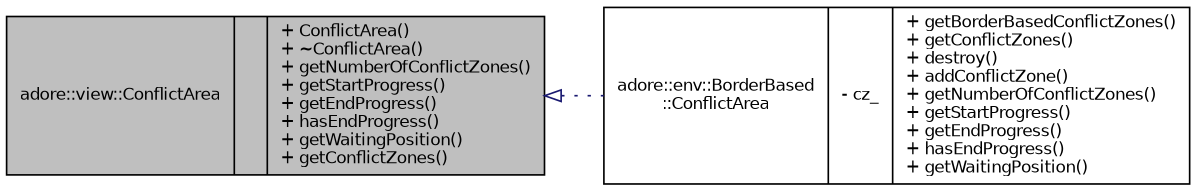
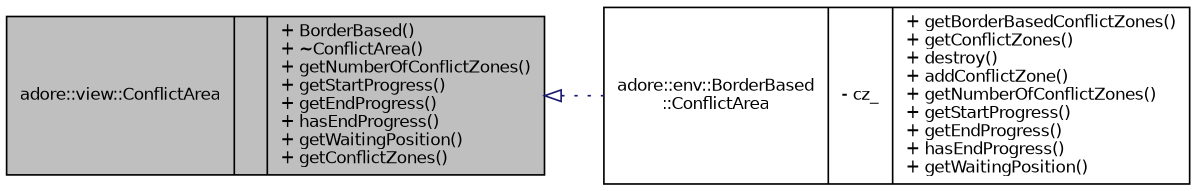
node "adore::view::ConflictArea": text "+ ConflictArea()" -> "+ BorderBased()"
